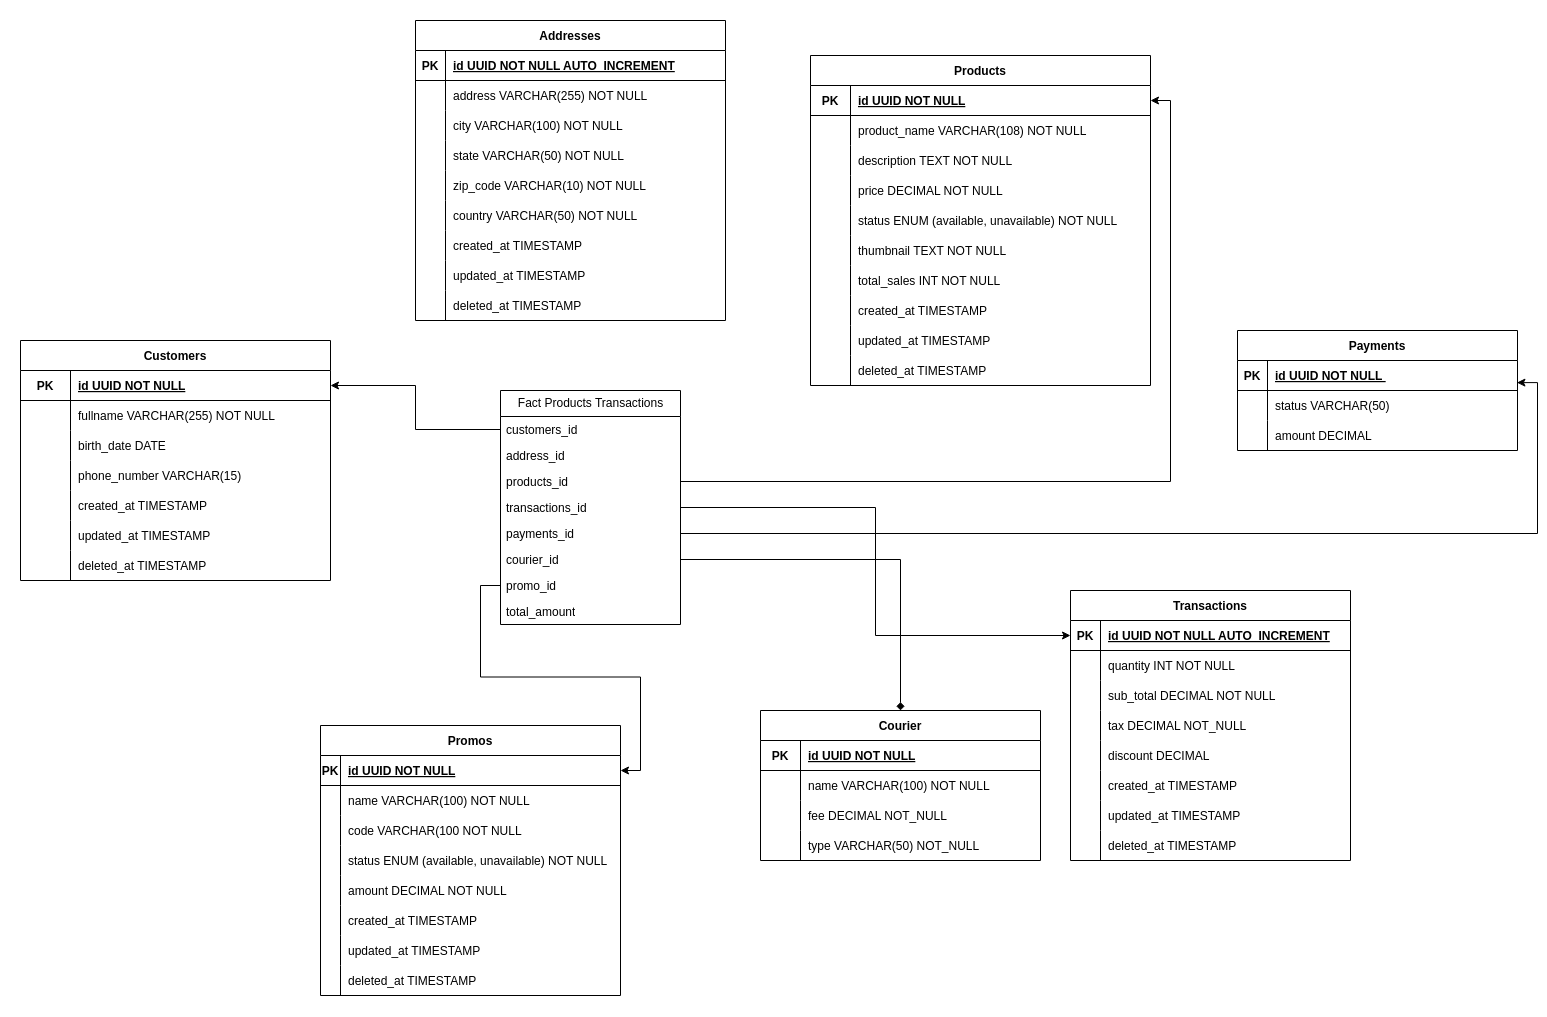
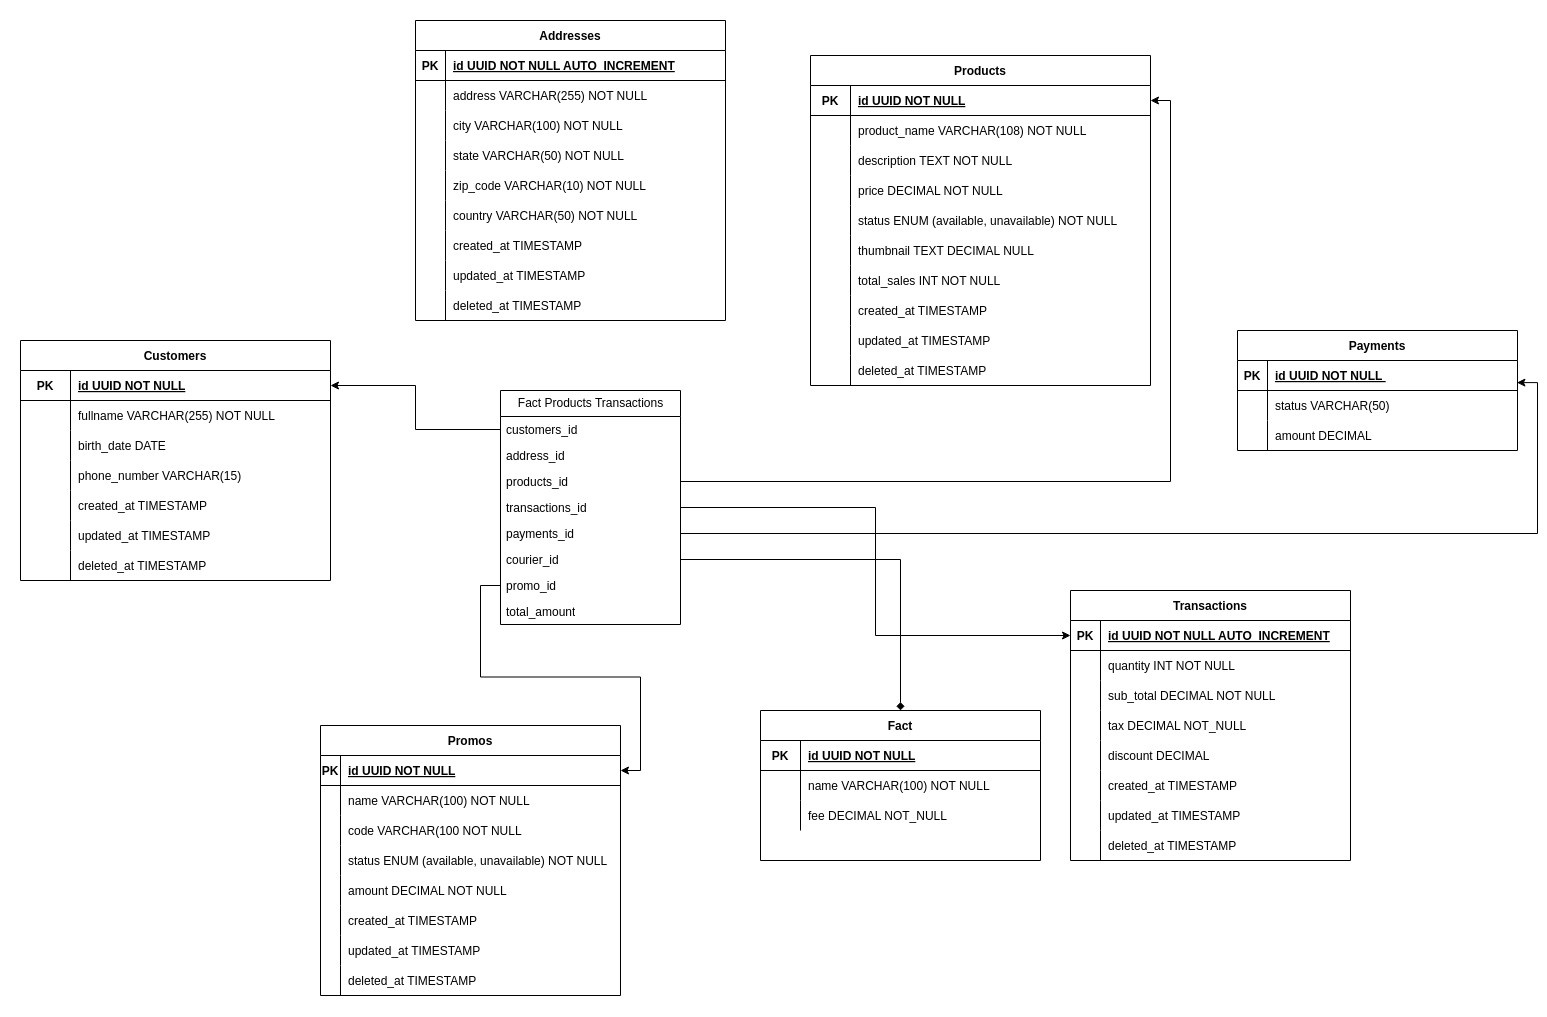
node "thumbnail TEXT NOT NULL": label "thumbnail TEXT NOT NULL" -> "thumbnail TEXT DECIMAL NULL"
node "Courier": label "Courier" -> "Fact"
node "type VARCHAR(50) NOT_NULL": removed
